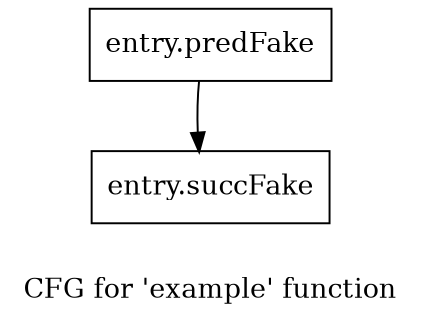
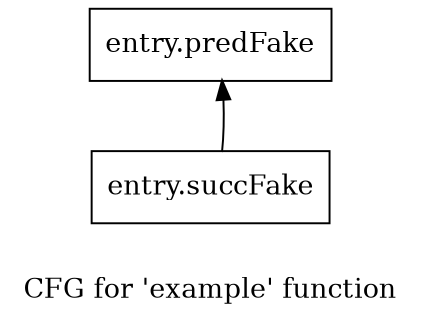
edge "entry.predFake" -> "entry.succFake": reversed
